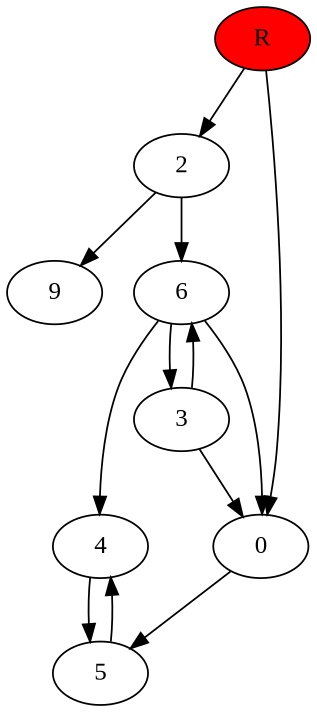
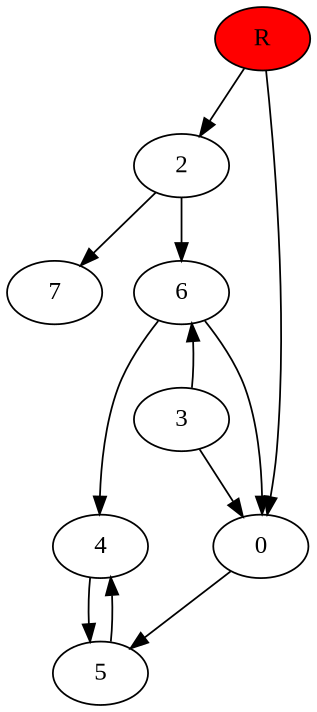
node "9": label "9" -> "7"
edge "6" -> "3": removed
